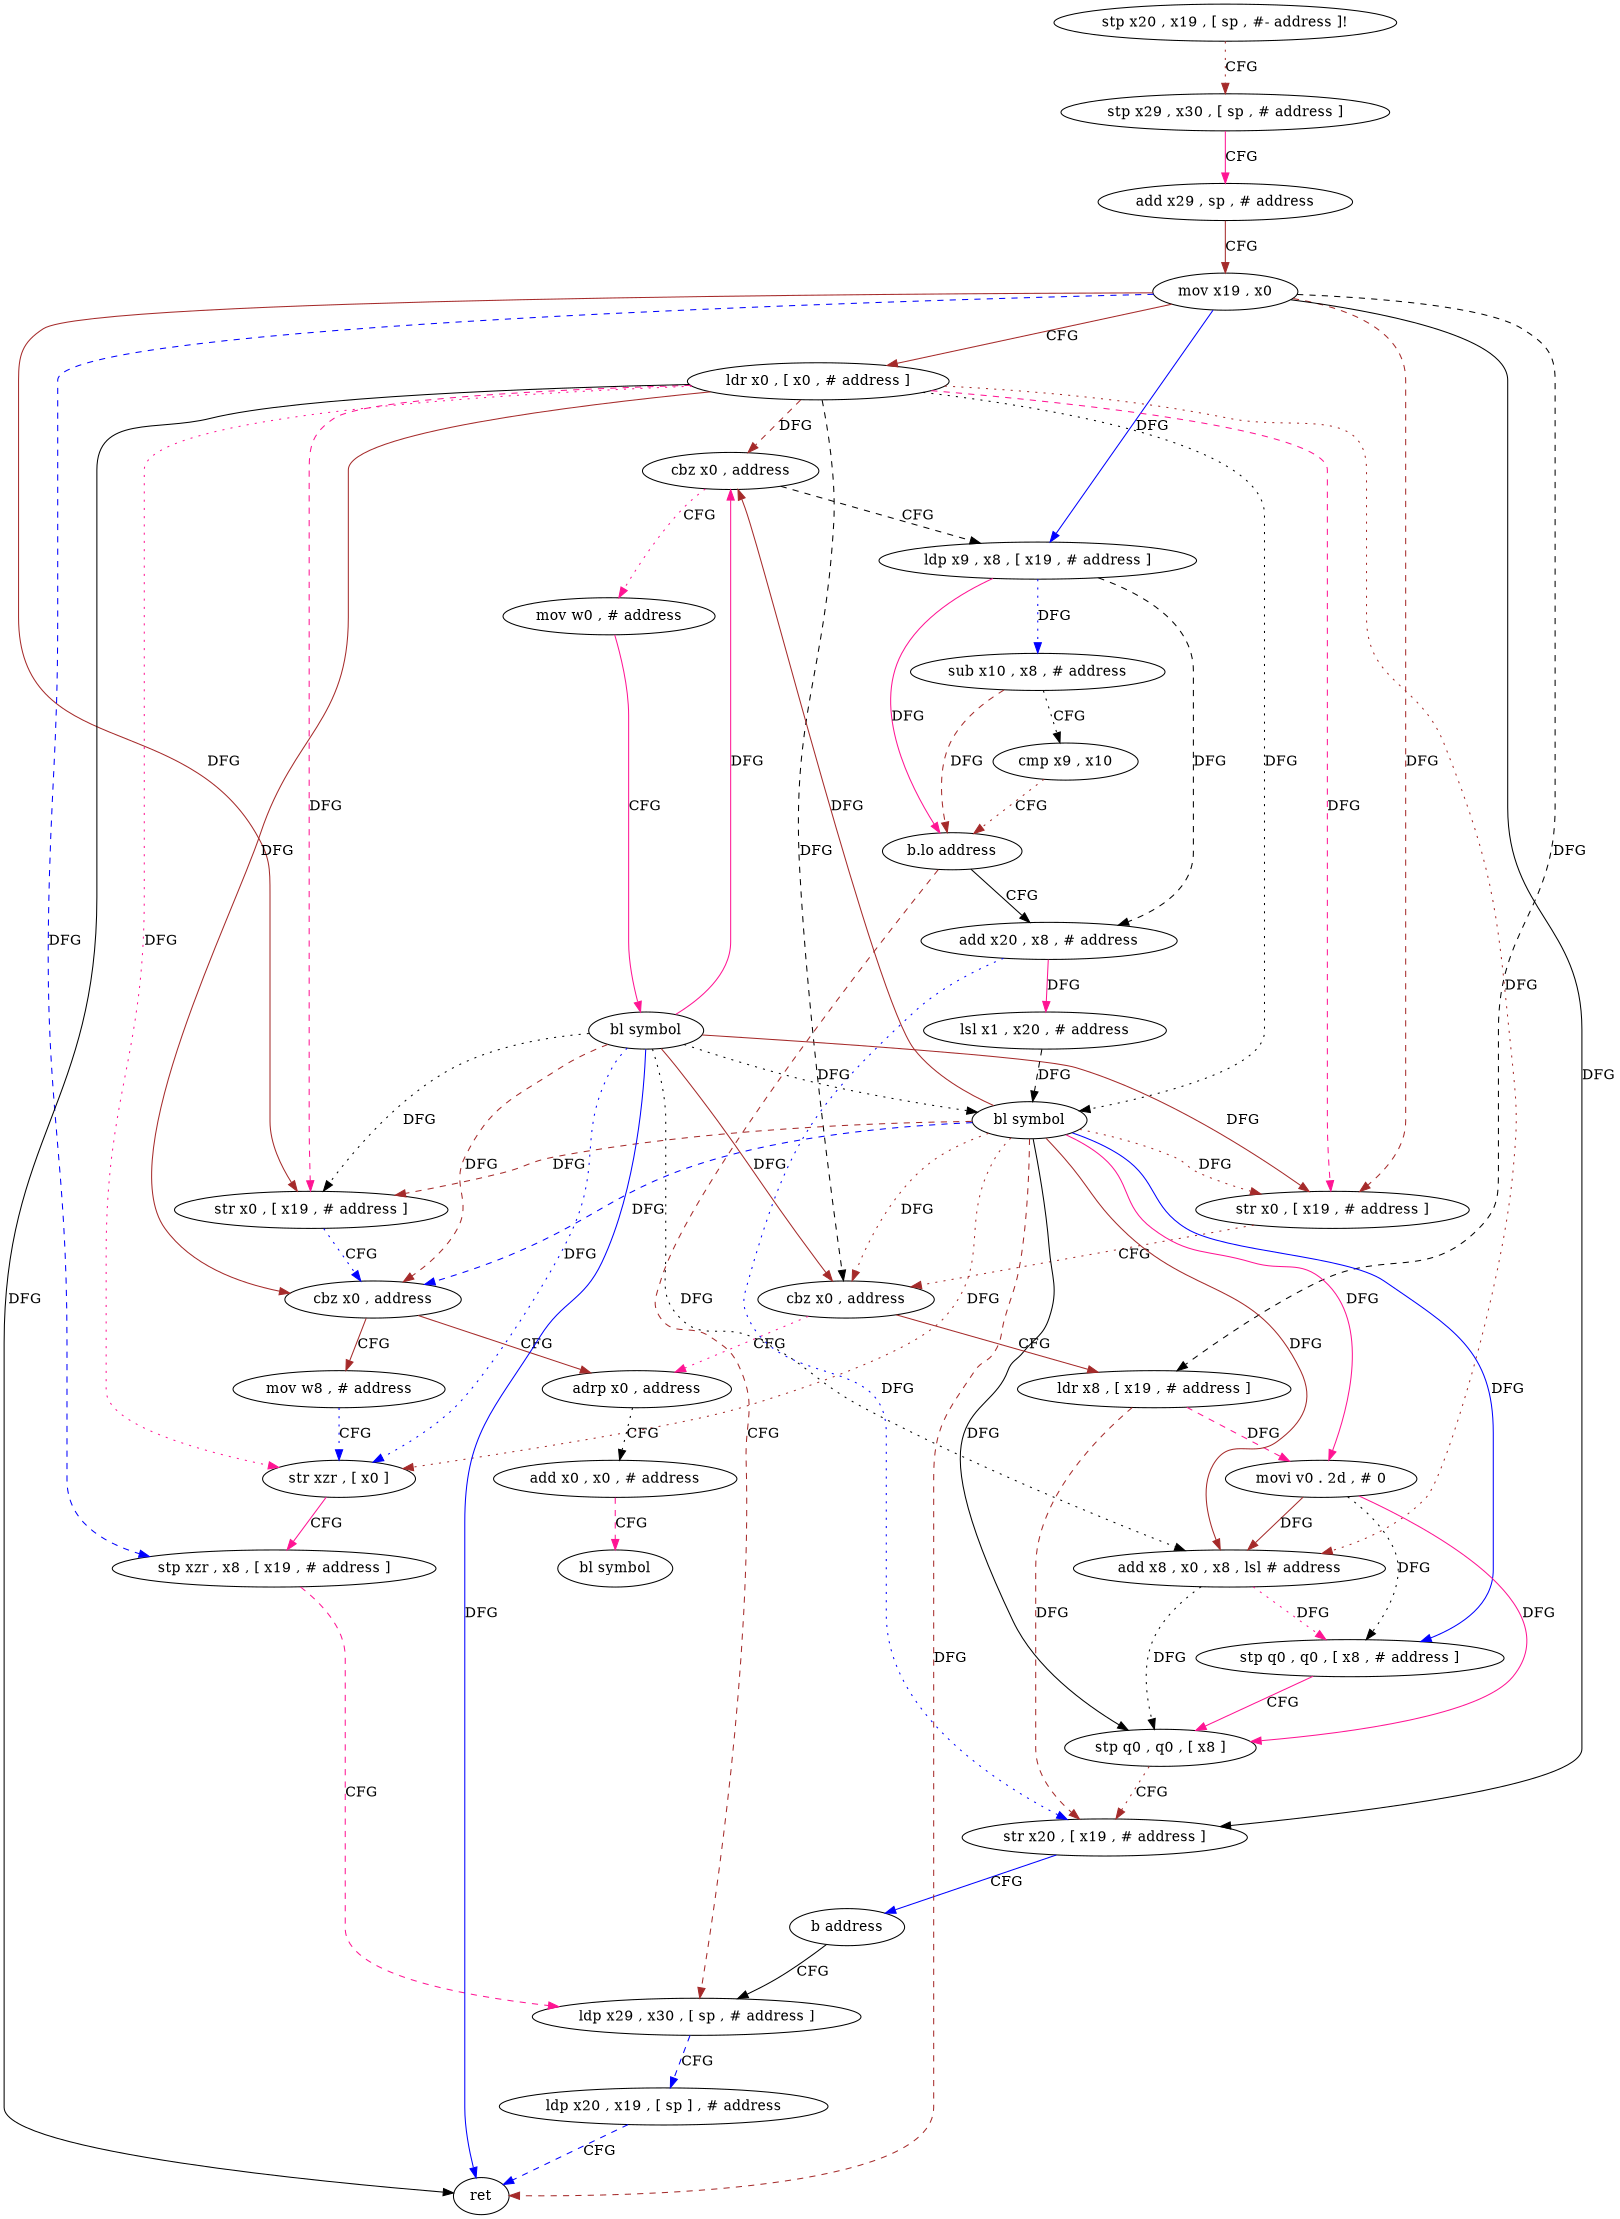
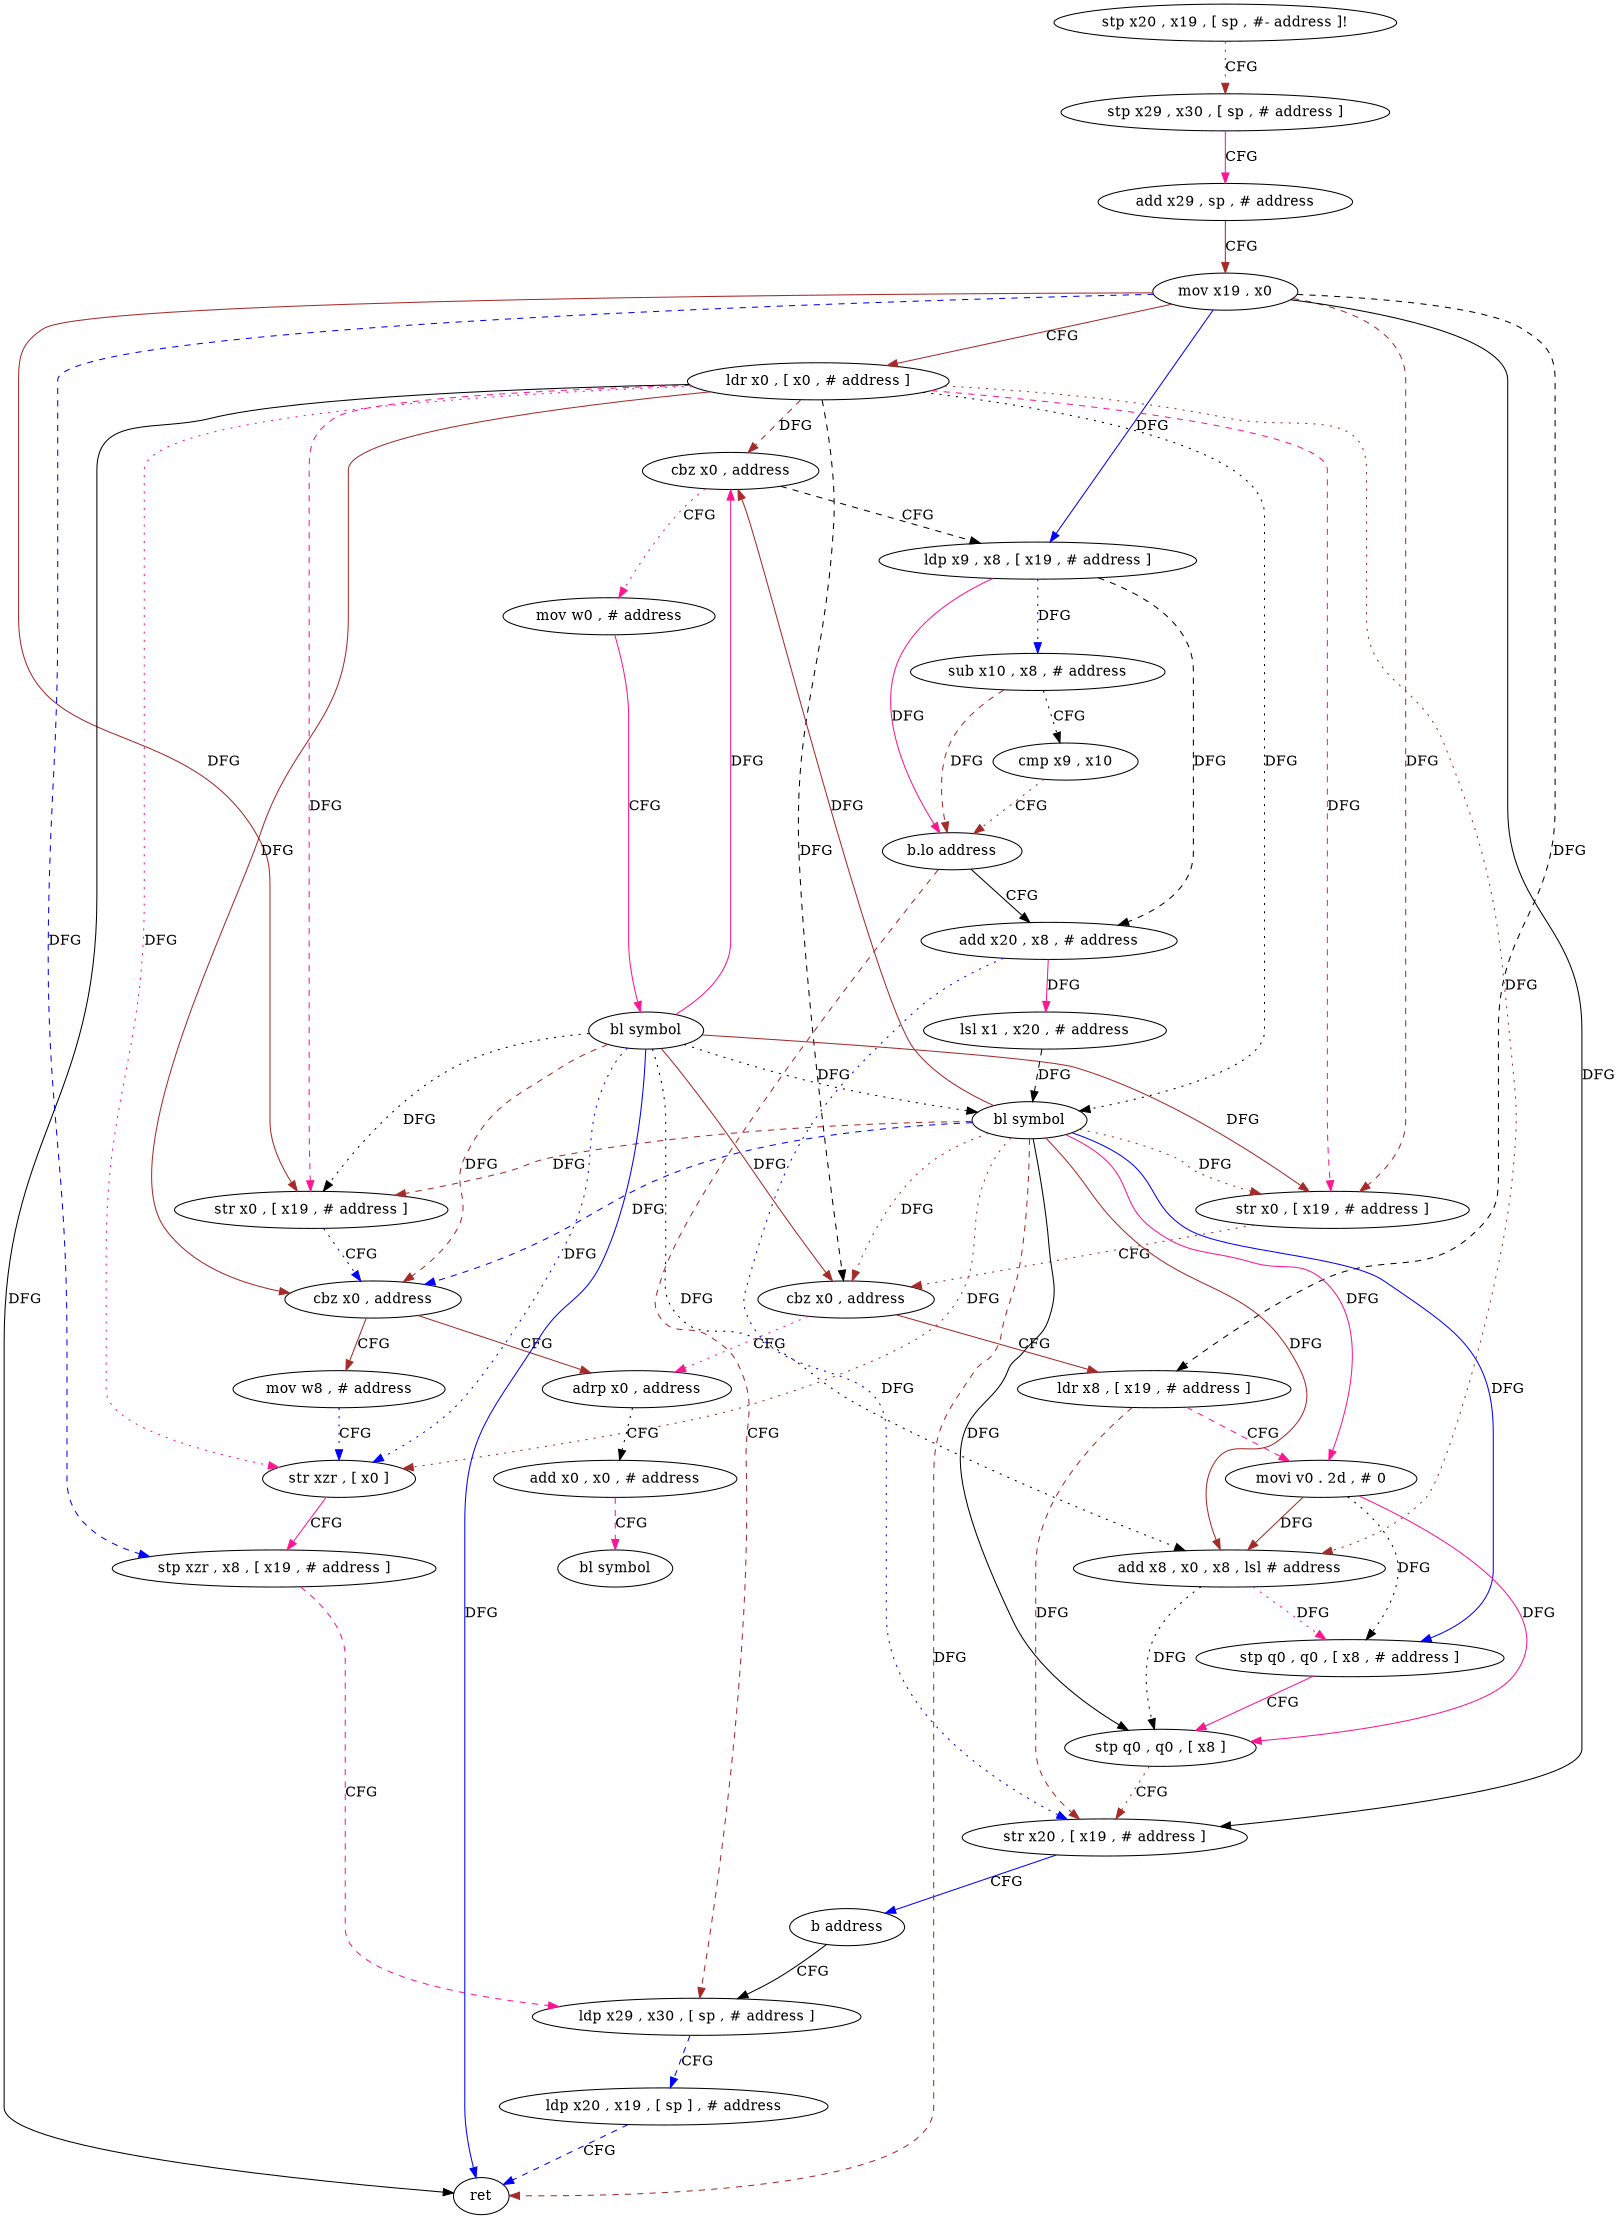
edge "ldr x8 , [ x19 , # address ]" -> "movi v0 . 2d , # 0": label "DFG" -> "CFG"
